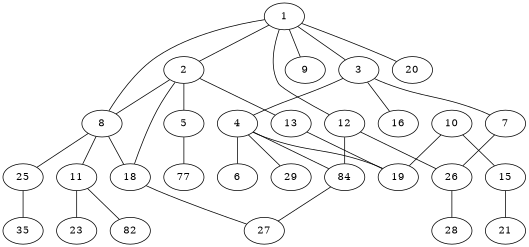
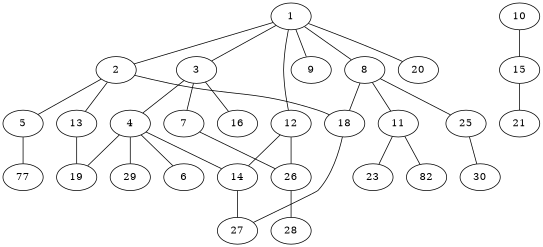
edge "2" -- "8": removed
edge "10" -- "19": removed
node "84": label "84" -> "14"
node "35": label "35" -> "30"
